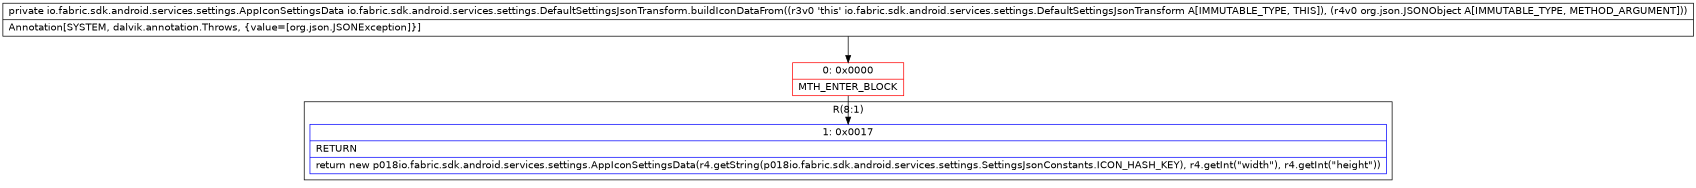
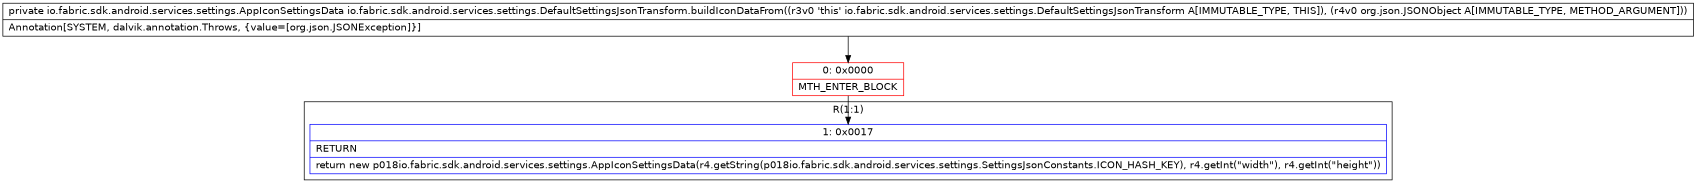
cluster "R(8:1)": label "R(8:1)" -> "R(1:1)"
